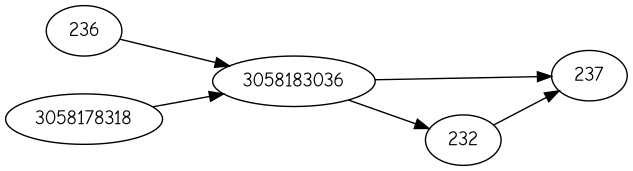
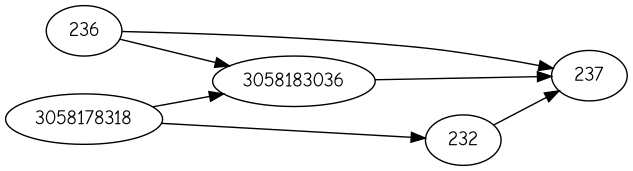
edge "236" -> "237": added
edge "3058183036" -> "232": now "3058178318" -> "232"
